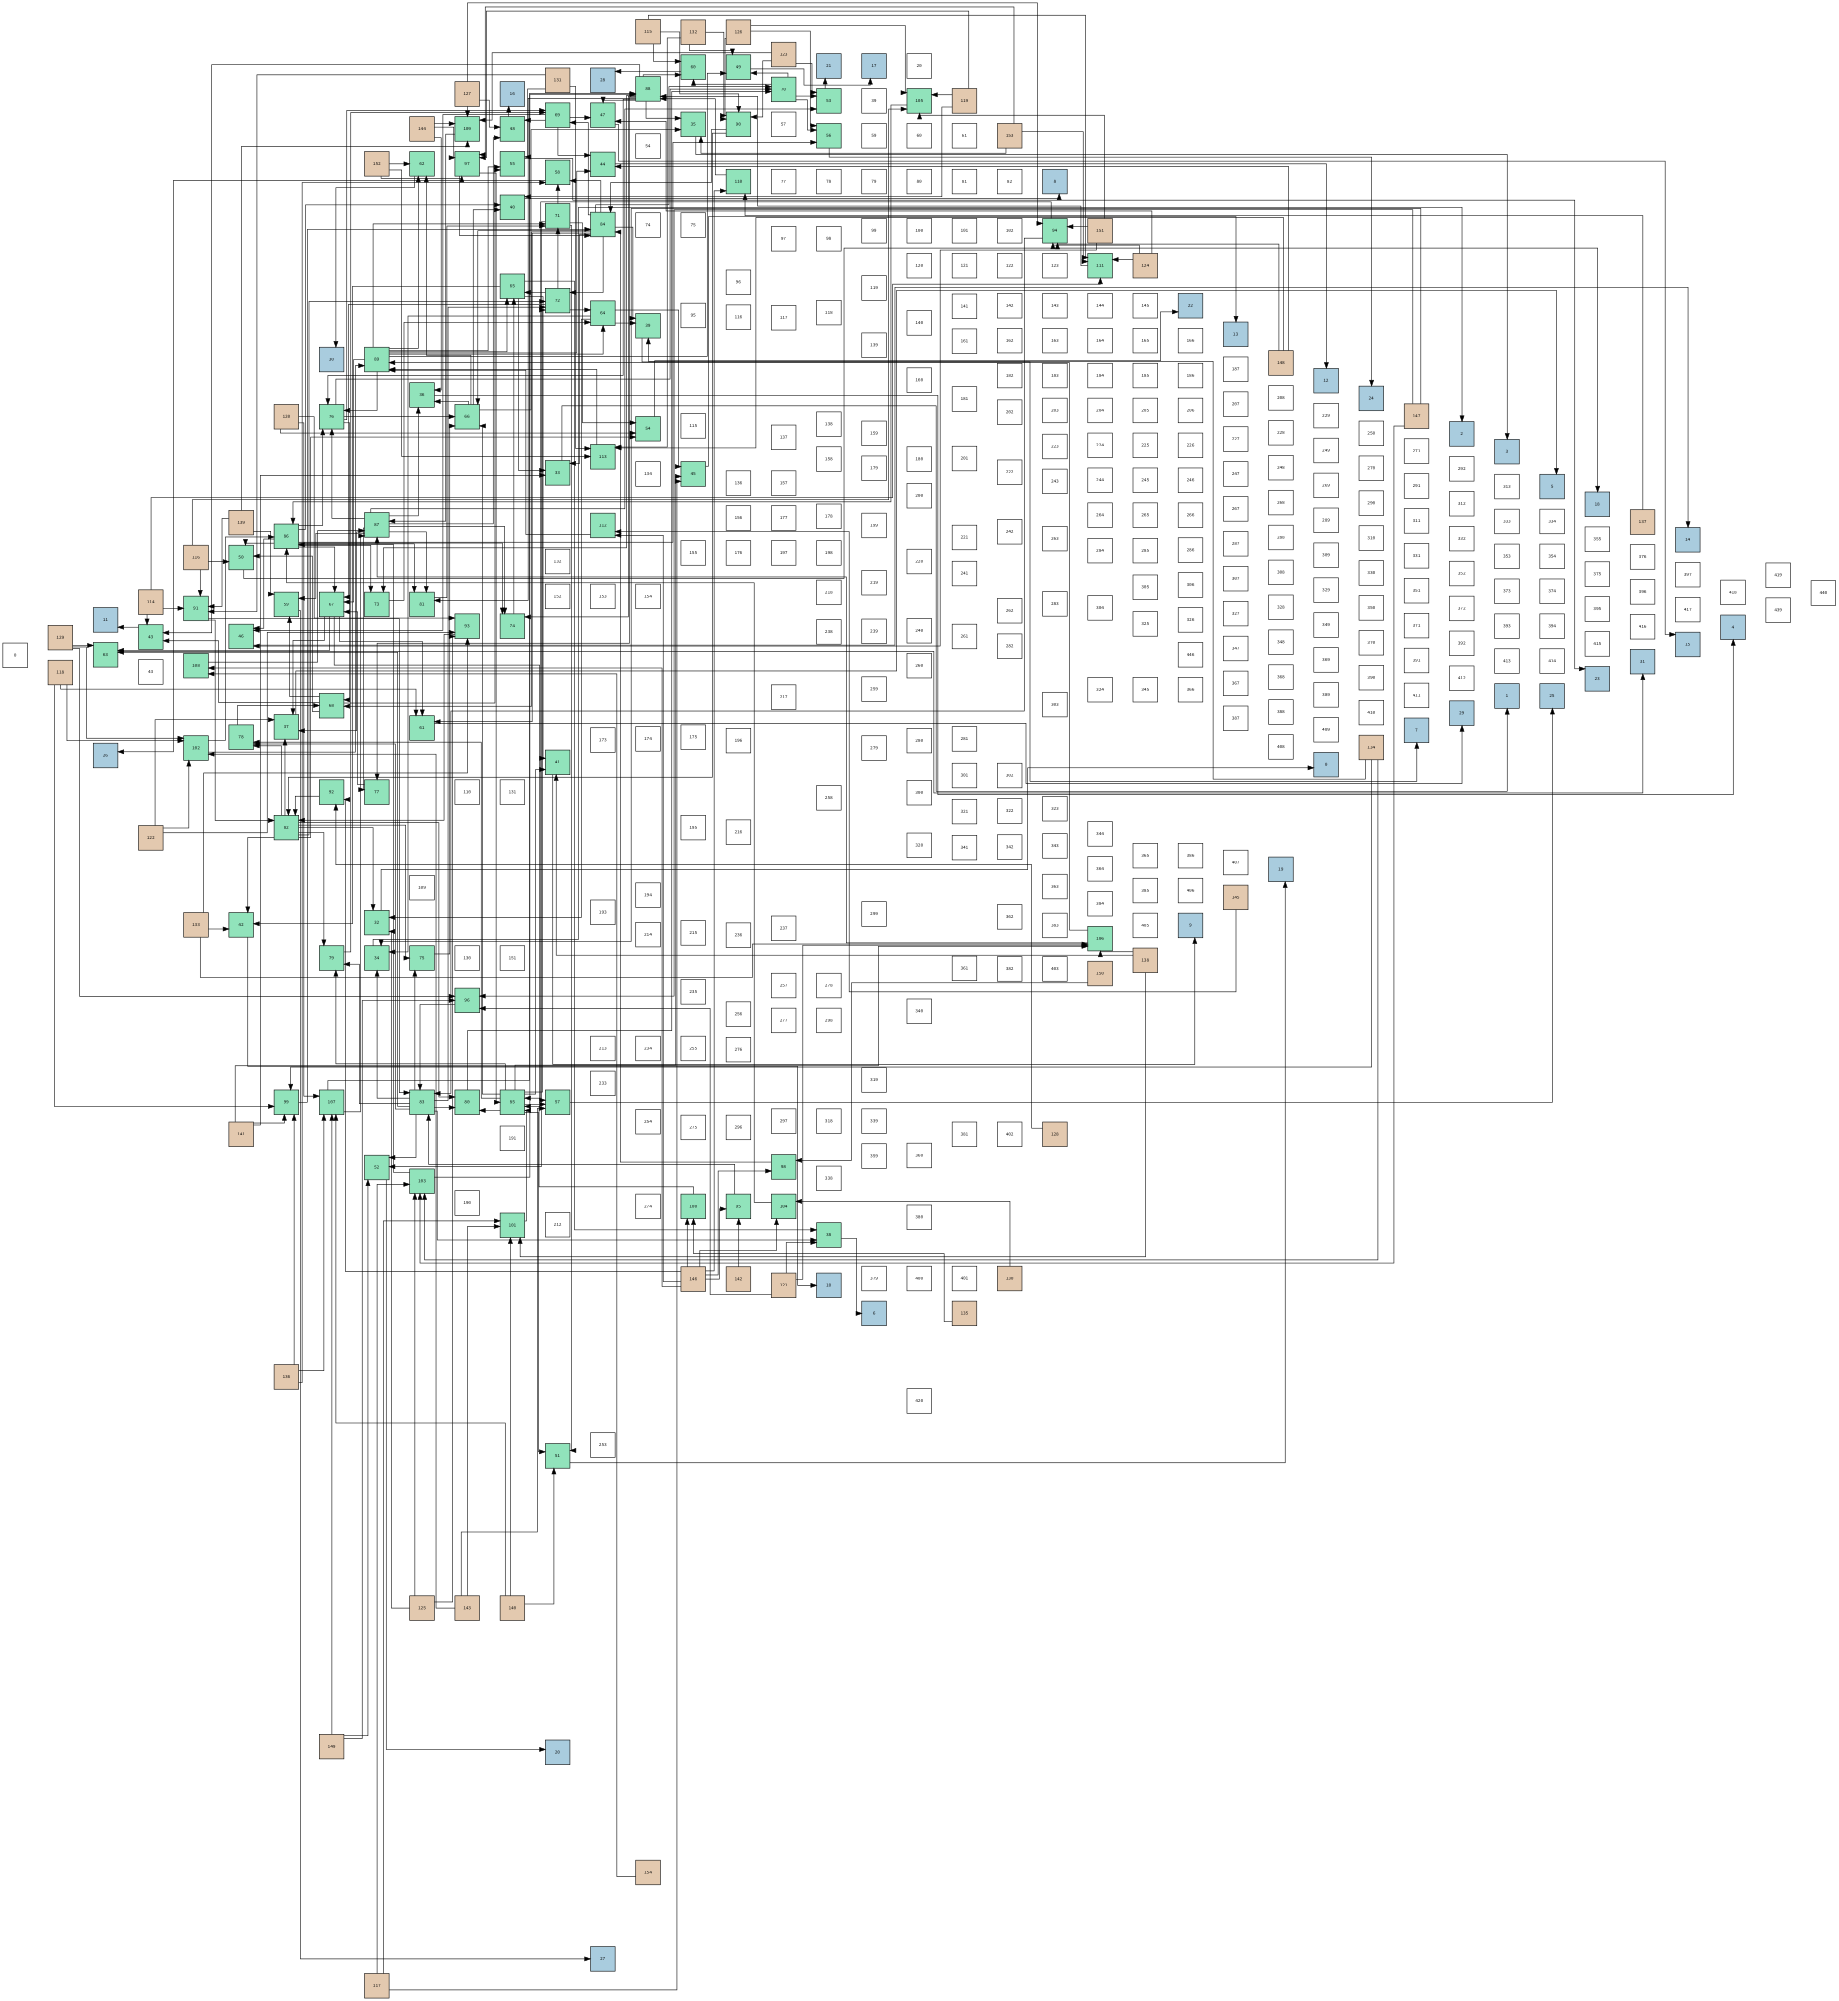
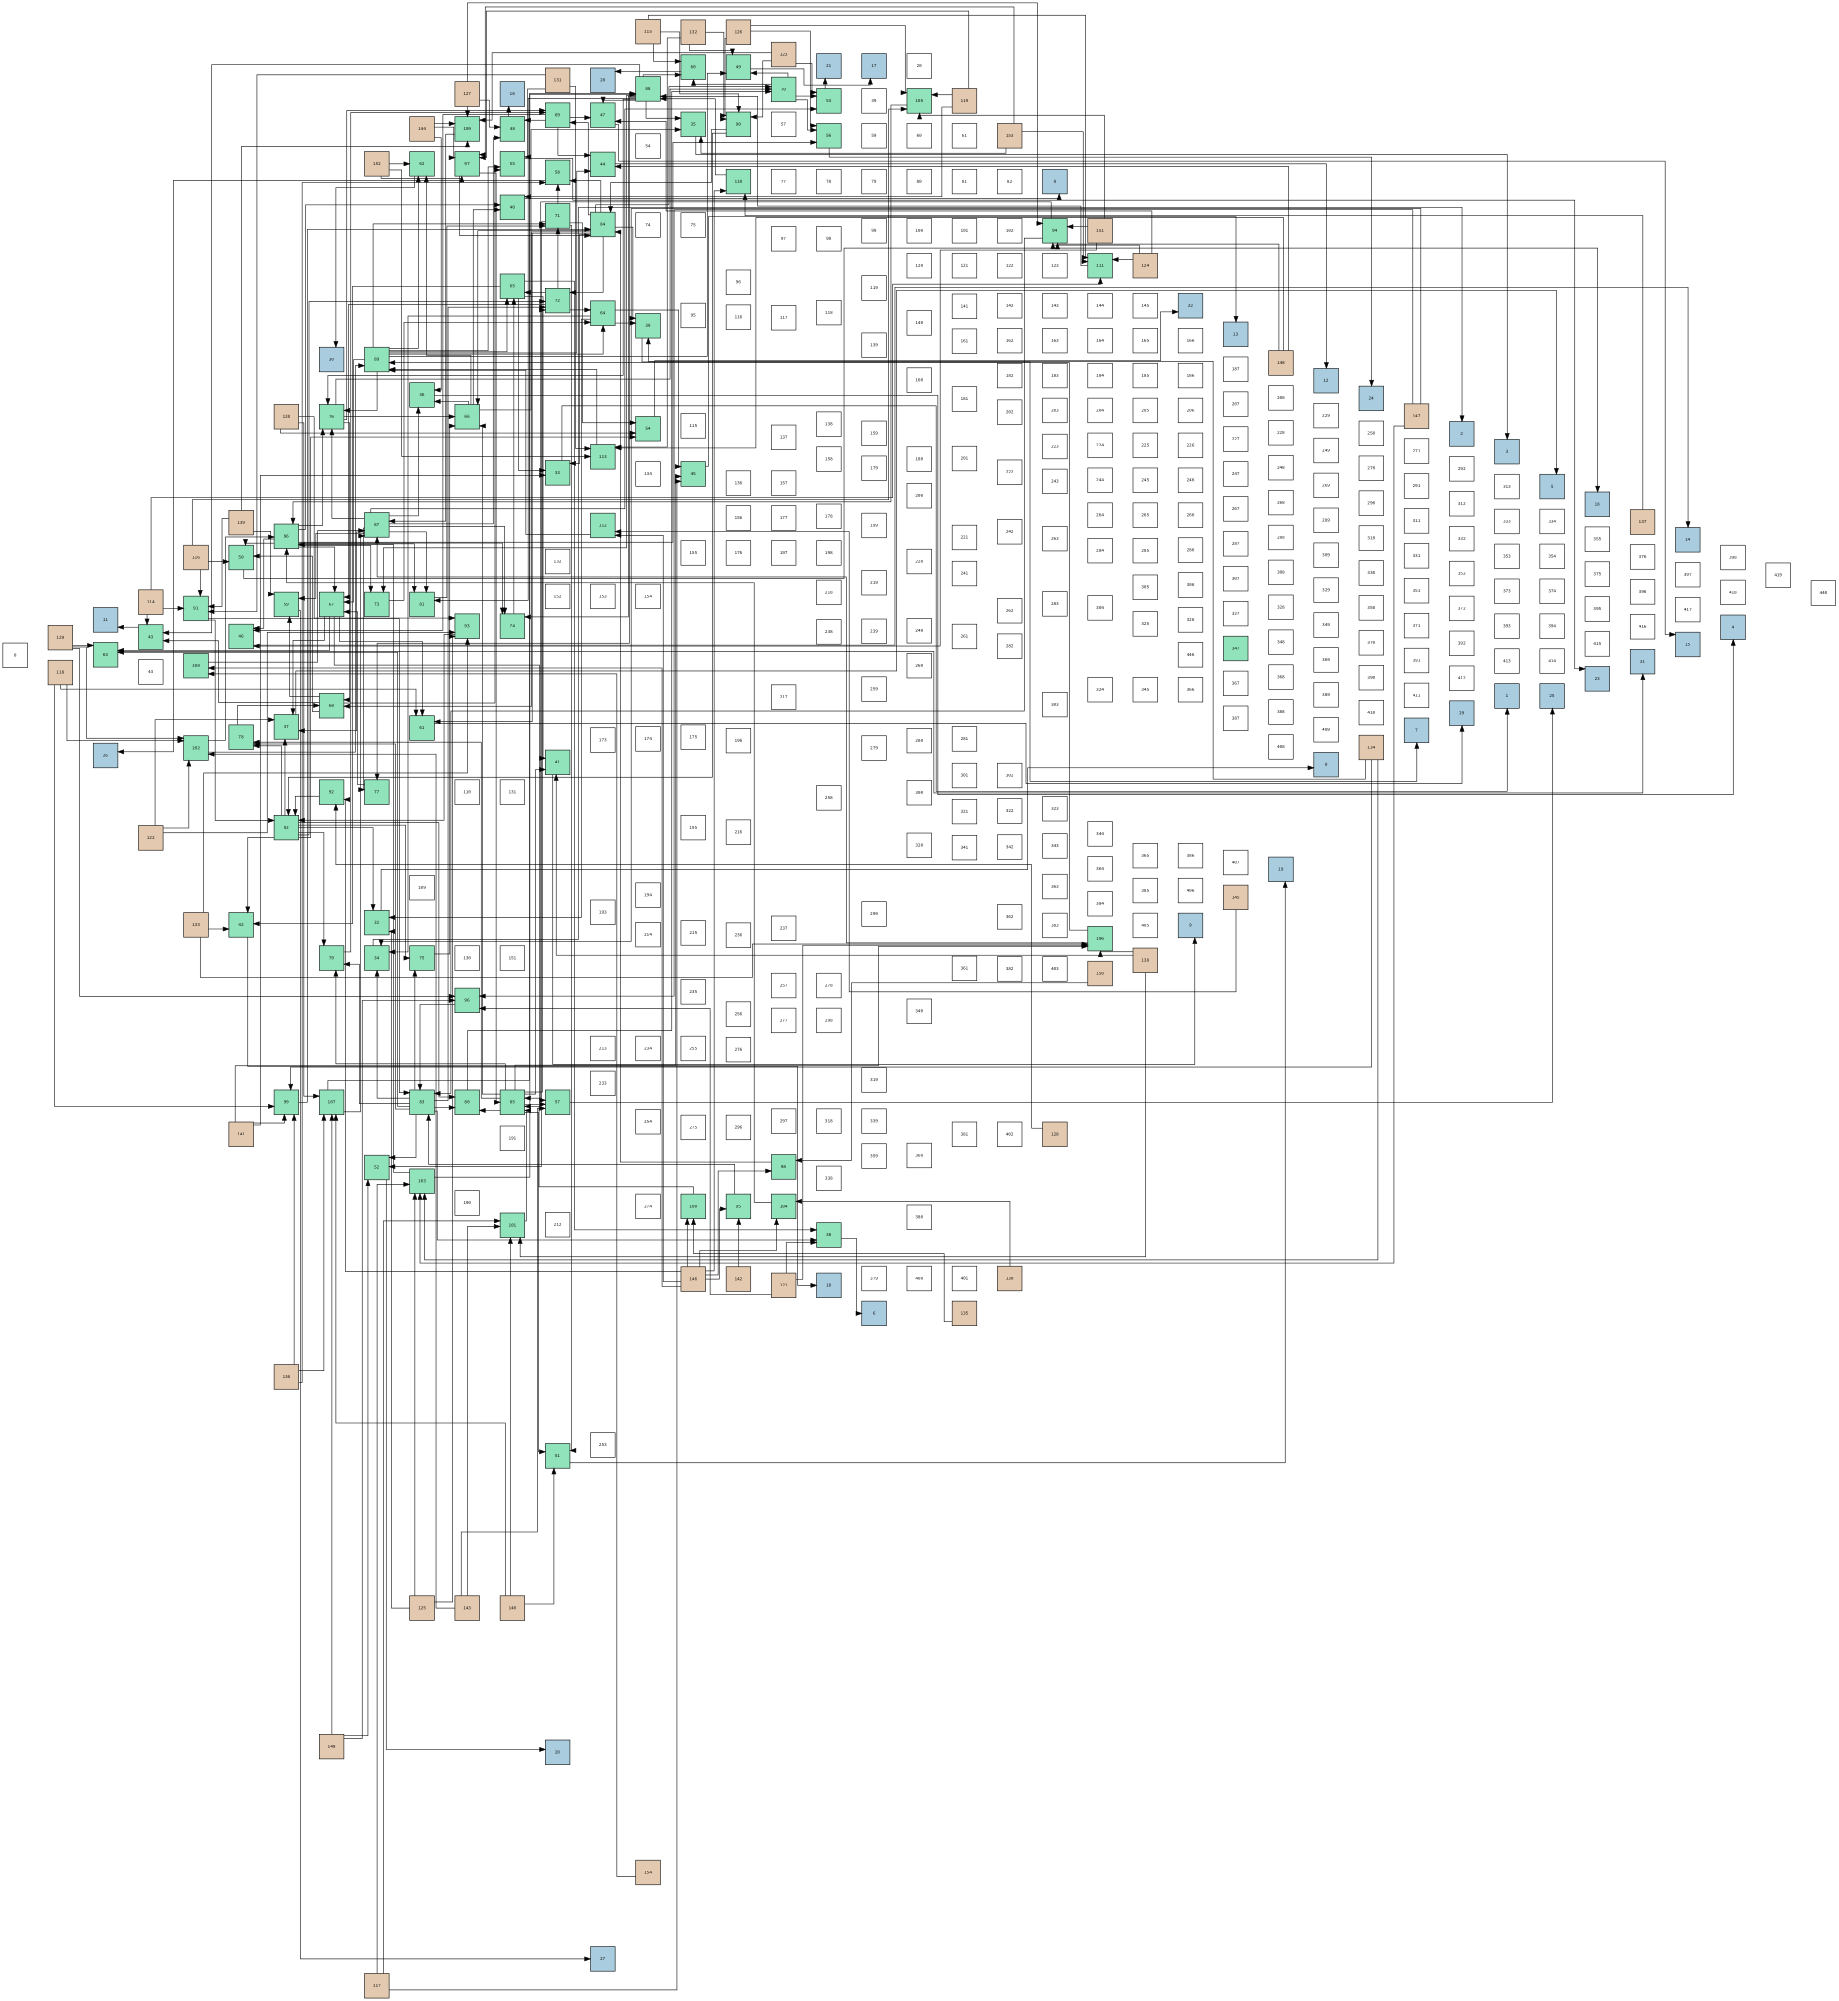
node "398": added
node "439": removed
node "347": fillcolor #ffffff -> #91e3bb
node "420": removed
